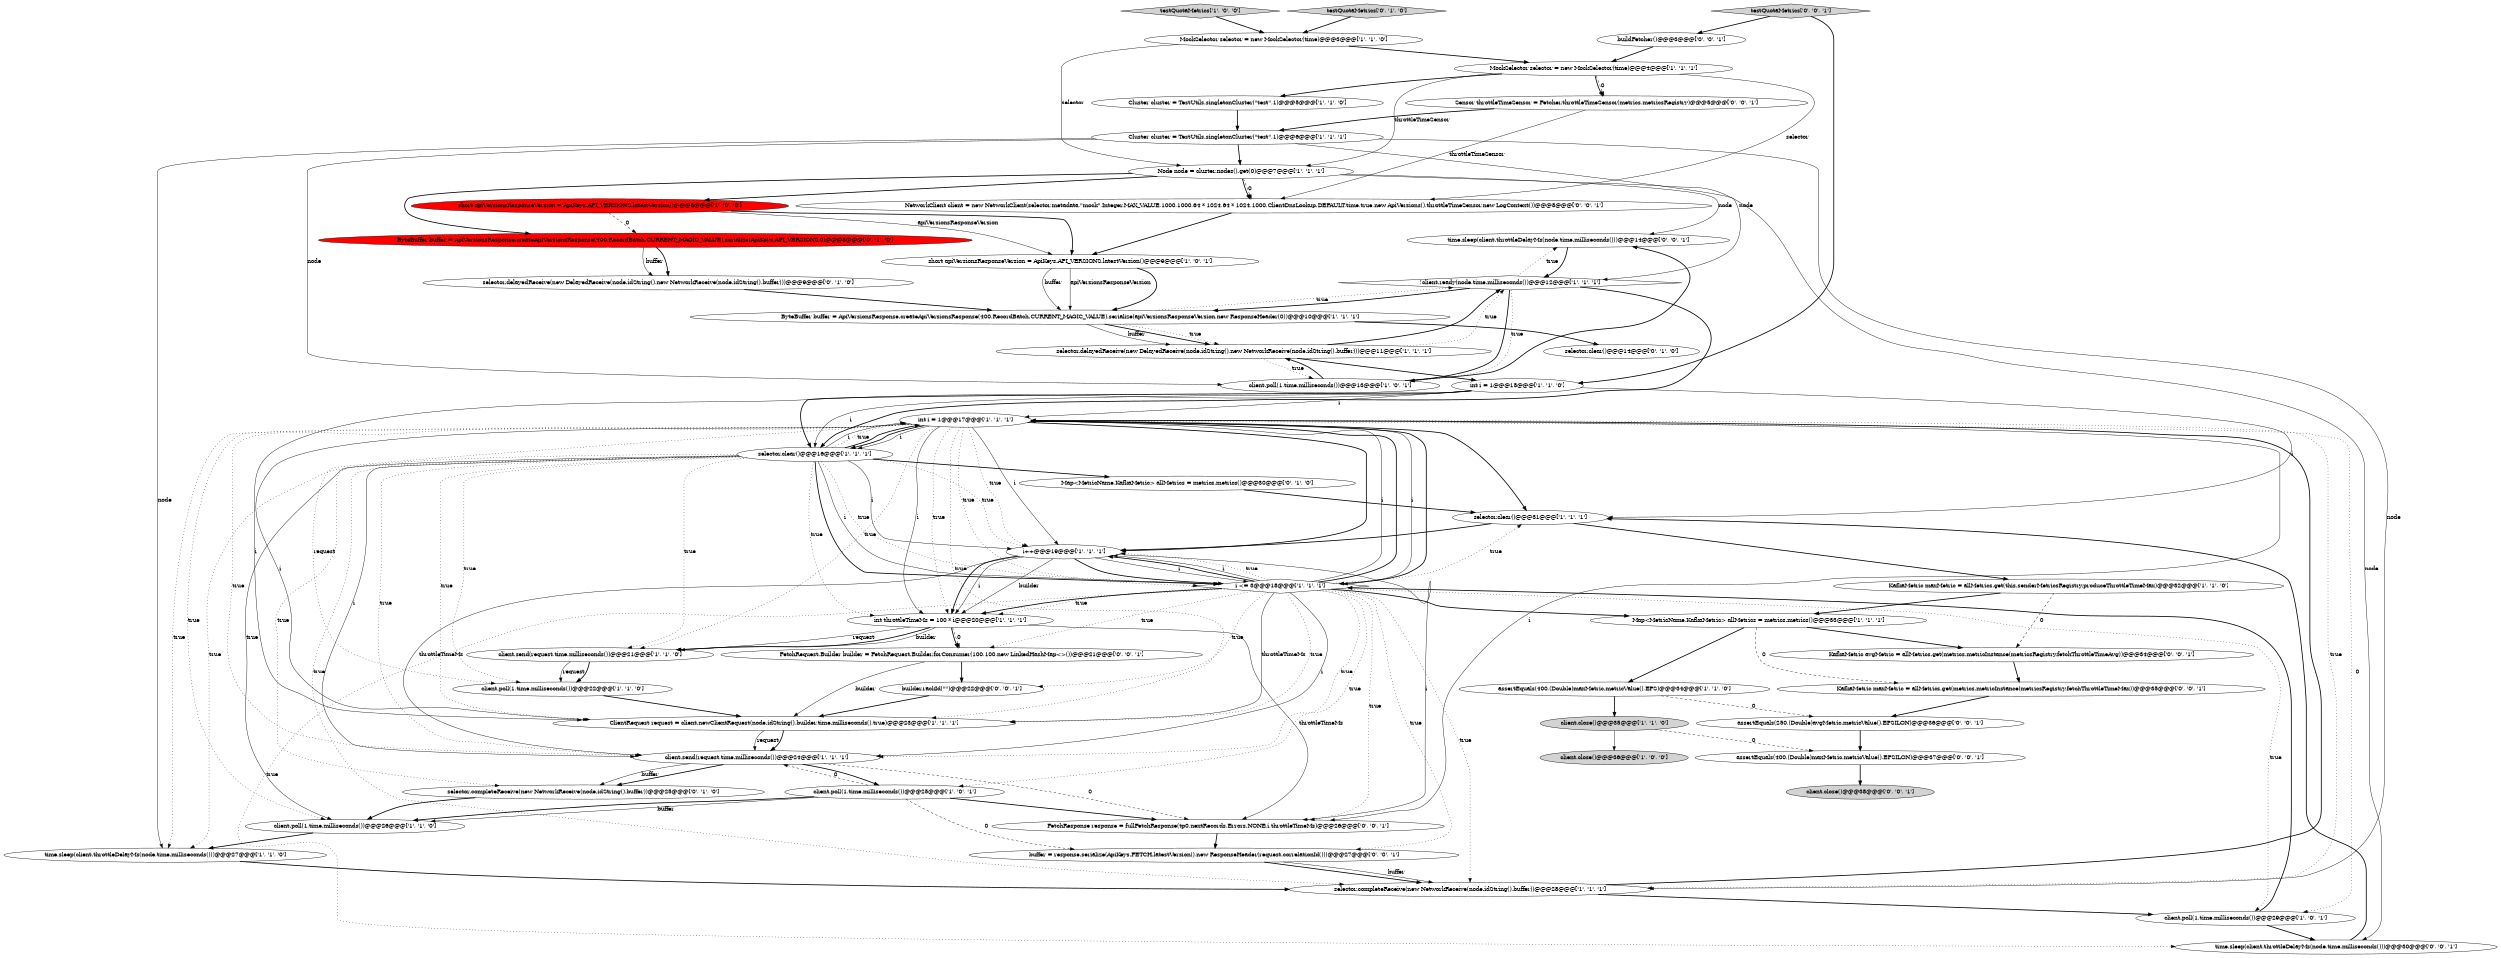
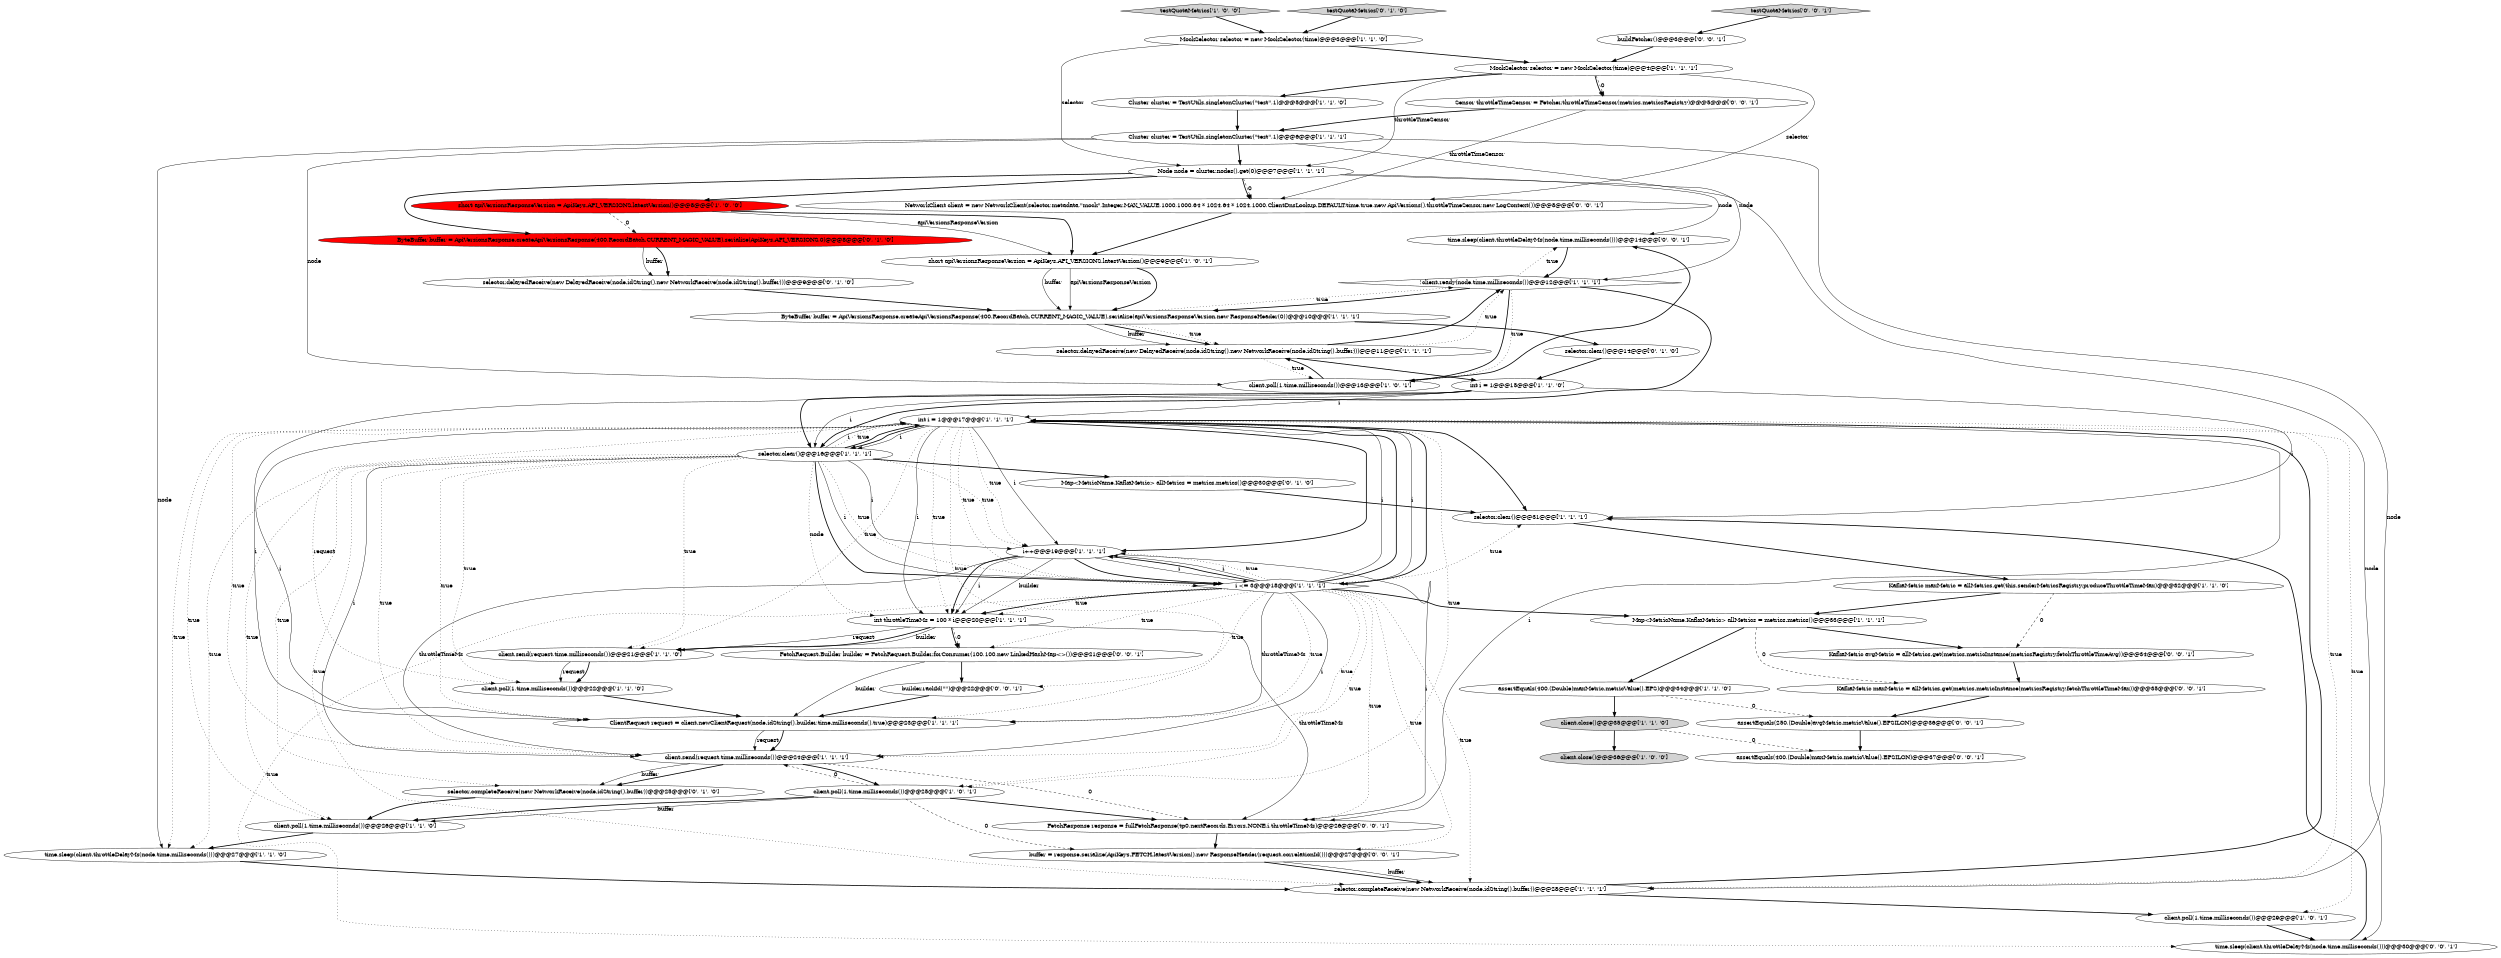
edge "testQuotaMetrics['0', '0', '1']" -> "int i = 1@@@15@@@['1', '1', '0']": now "selector.clear()@@@14@@@['0', '1', '0']" -> "int i = 1@@@15@@@['1', '1', '0']"
edge "selector.clear()@@@16@@@['1', '1', '1']" -> "client.poll(1,time.milliseconds())@@@26@@@['1', '1', '0']": style solid -> dotted
edge "selector.clear()@@@16@@@['1', '1', '1']" -> "int throttleTimeMs = 100 * i@@@20@@@['1', '1', '1']": label "true" -> "node"
edge "selector.clear()@@@31@@@['1', '1', '1']" -> "i++@@@19@@@['1', '1', '1']": removed
edge "int i = 1@@@17@@@['1', '1', '1']" -> "client.poll(1,time.milliseconds())@@@25@@@['1', '0', '1']": added, label "true"
edge "client.poll(1,time.milliseconds())@@@29@@@['1', '0', '1']" -> "i <= 3@@@18@@@['1', '1', '1']": removed
edge "i <= 3@@@18@@@['1', '1', '1']" -> "client.poll(1,time.milliseconds())@@@29@@@['1', '0', '1']": removed, label "true"
edge "int i = 1@@@17@@@['1', '1', '1']" -> "client.poll(1,time.milliseconds())@@@29@@@['1', '0', '1']": label "0" -> "true"
edge "client.close()@@@35@@@['1', '1', '0']" -> "client.close()@@@36@@@['1', '0', '0']": style solid -> bold
node "client.close()@@@38@@@['0', '0', '1']": removed
